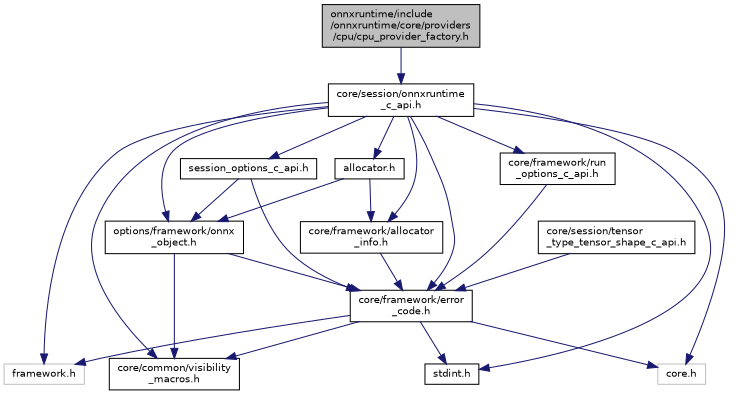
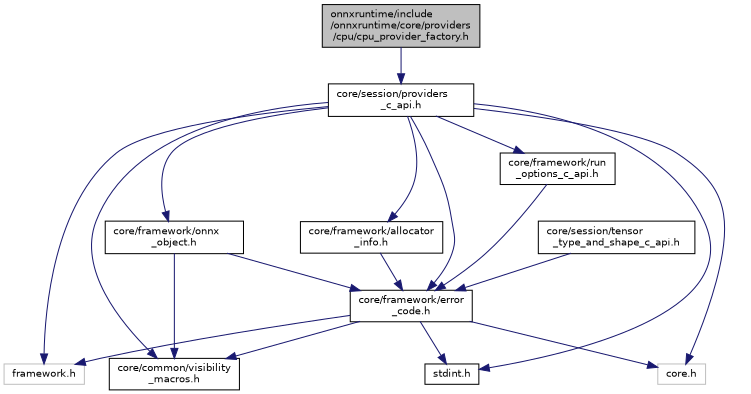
node "core/session/onnxruntime _c_api.h": label "core/session/onnxruntime _c_api.h" -> "core/session/providers _c_api.h"
node "session_options_c_api.h": removed
node "allocator.h": removed
node "options/framework/onnx _object.h": label "options/framework/onnx _object.h" -> "core/framework/onnx _object.h"
node "core/session/tensor _type_tensor_shape_c_api.h": label "core/session/tensor _type_tensor_shape_c_api.h" -> "core/session/tensor _type_and_shape_c_api.h"
